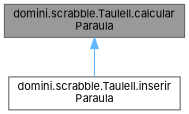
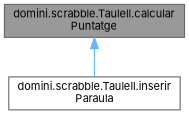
node "domini.scrabble.Taulell.calcular Paraula": label "domini.scrabble.Taulell.calcular Paraula" -> "domini.scrabble.Taulell.calcular Puntatge"
